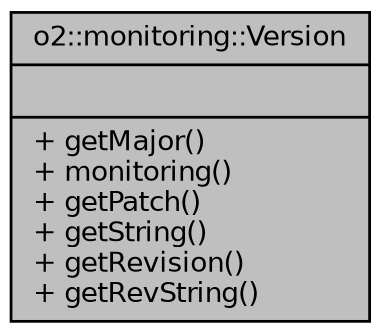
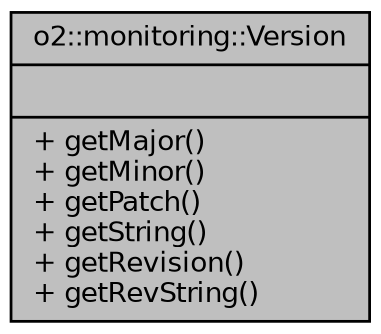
node "o2::monitoring::Version": text "+ monitoring()" -> "+ getMinor()"
